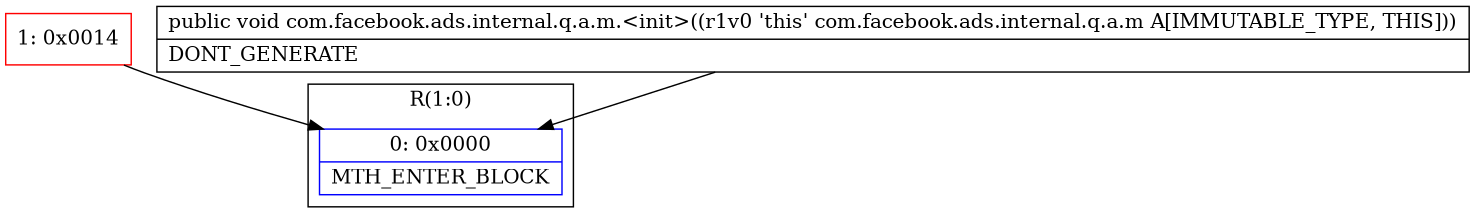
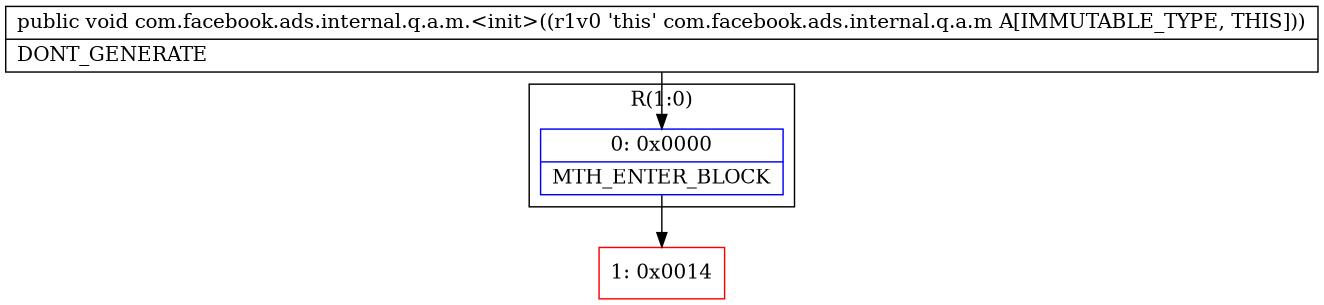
edge "1: 0x0014" -> "0: 0x0000": reversed
